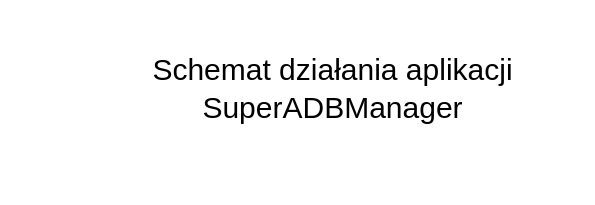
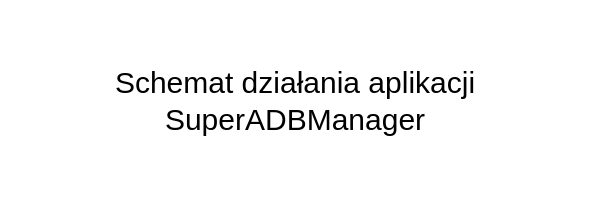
node "Schemat działania aplikacji SuperADBManager": moved (334, 89) -> (296, 101)
